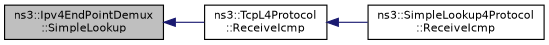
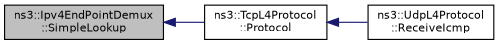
node "ns3::TcpL4Protocol ::ReceiveIcmp": label "ns3::TcpL4Protocol ::ReceiveIcmp" -> "ns3::TcpL4Protocol ::Protocol"
node "ns3::SimpleLookup4Protocol ::ReceiveIcmp": label "ns3::SimpleLookup4Protocol ::ReceiveIcmp" -> "ns3::UdpL4Protocol ::ReceiveIcmp"
